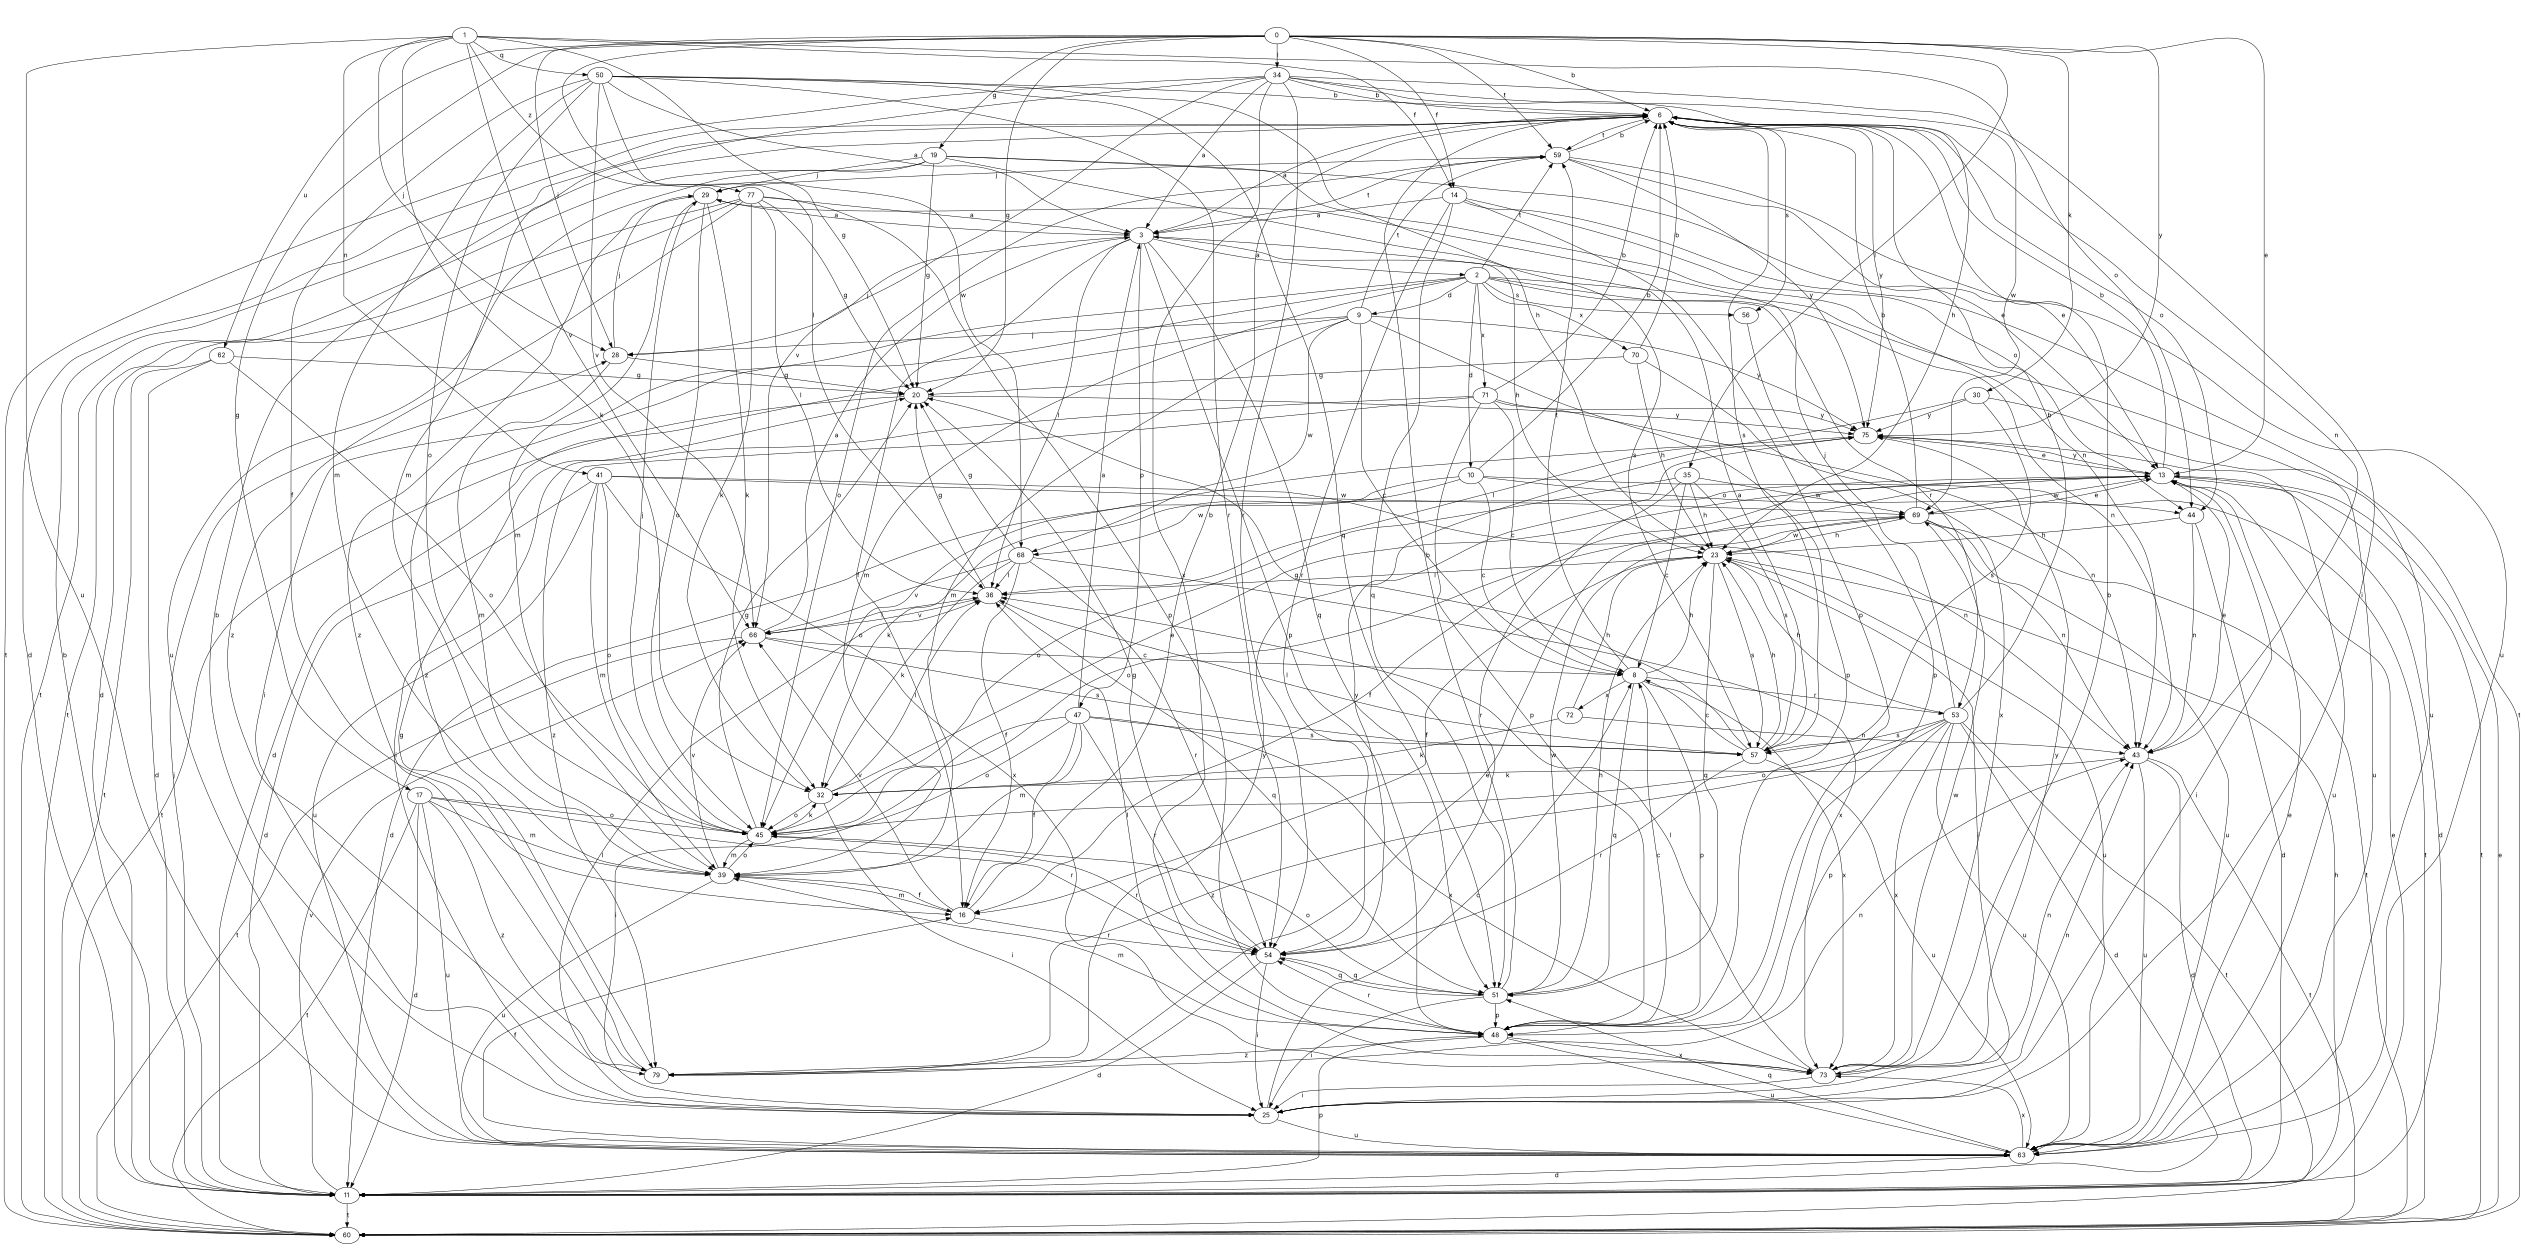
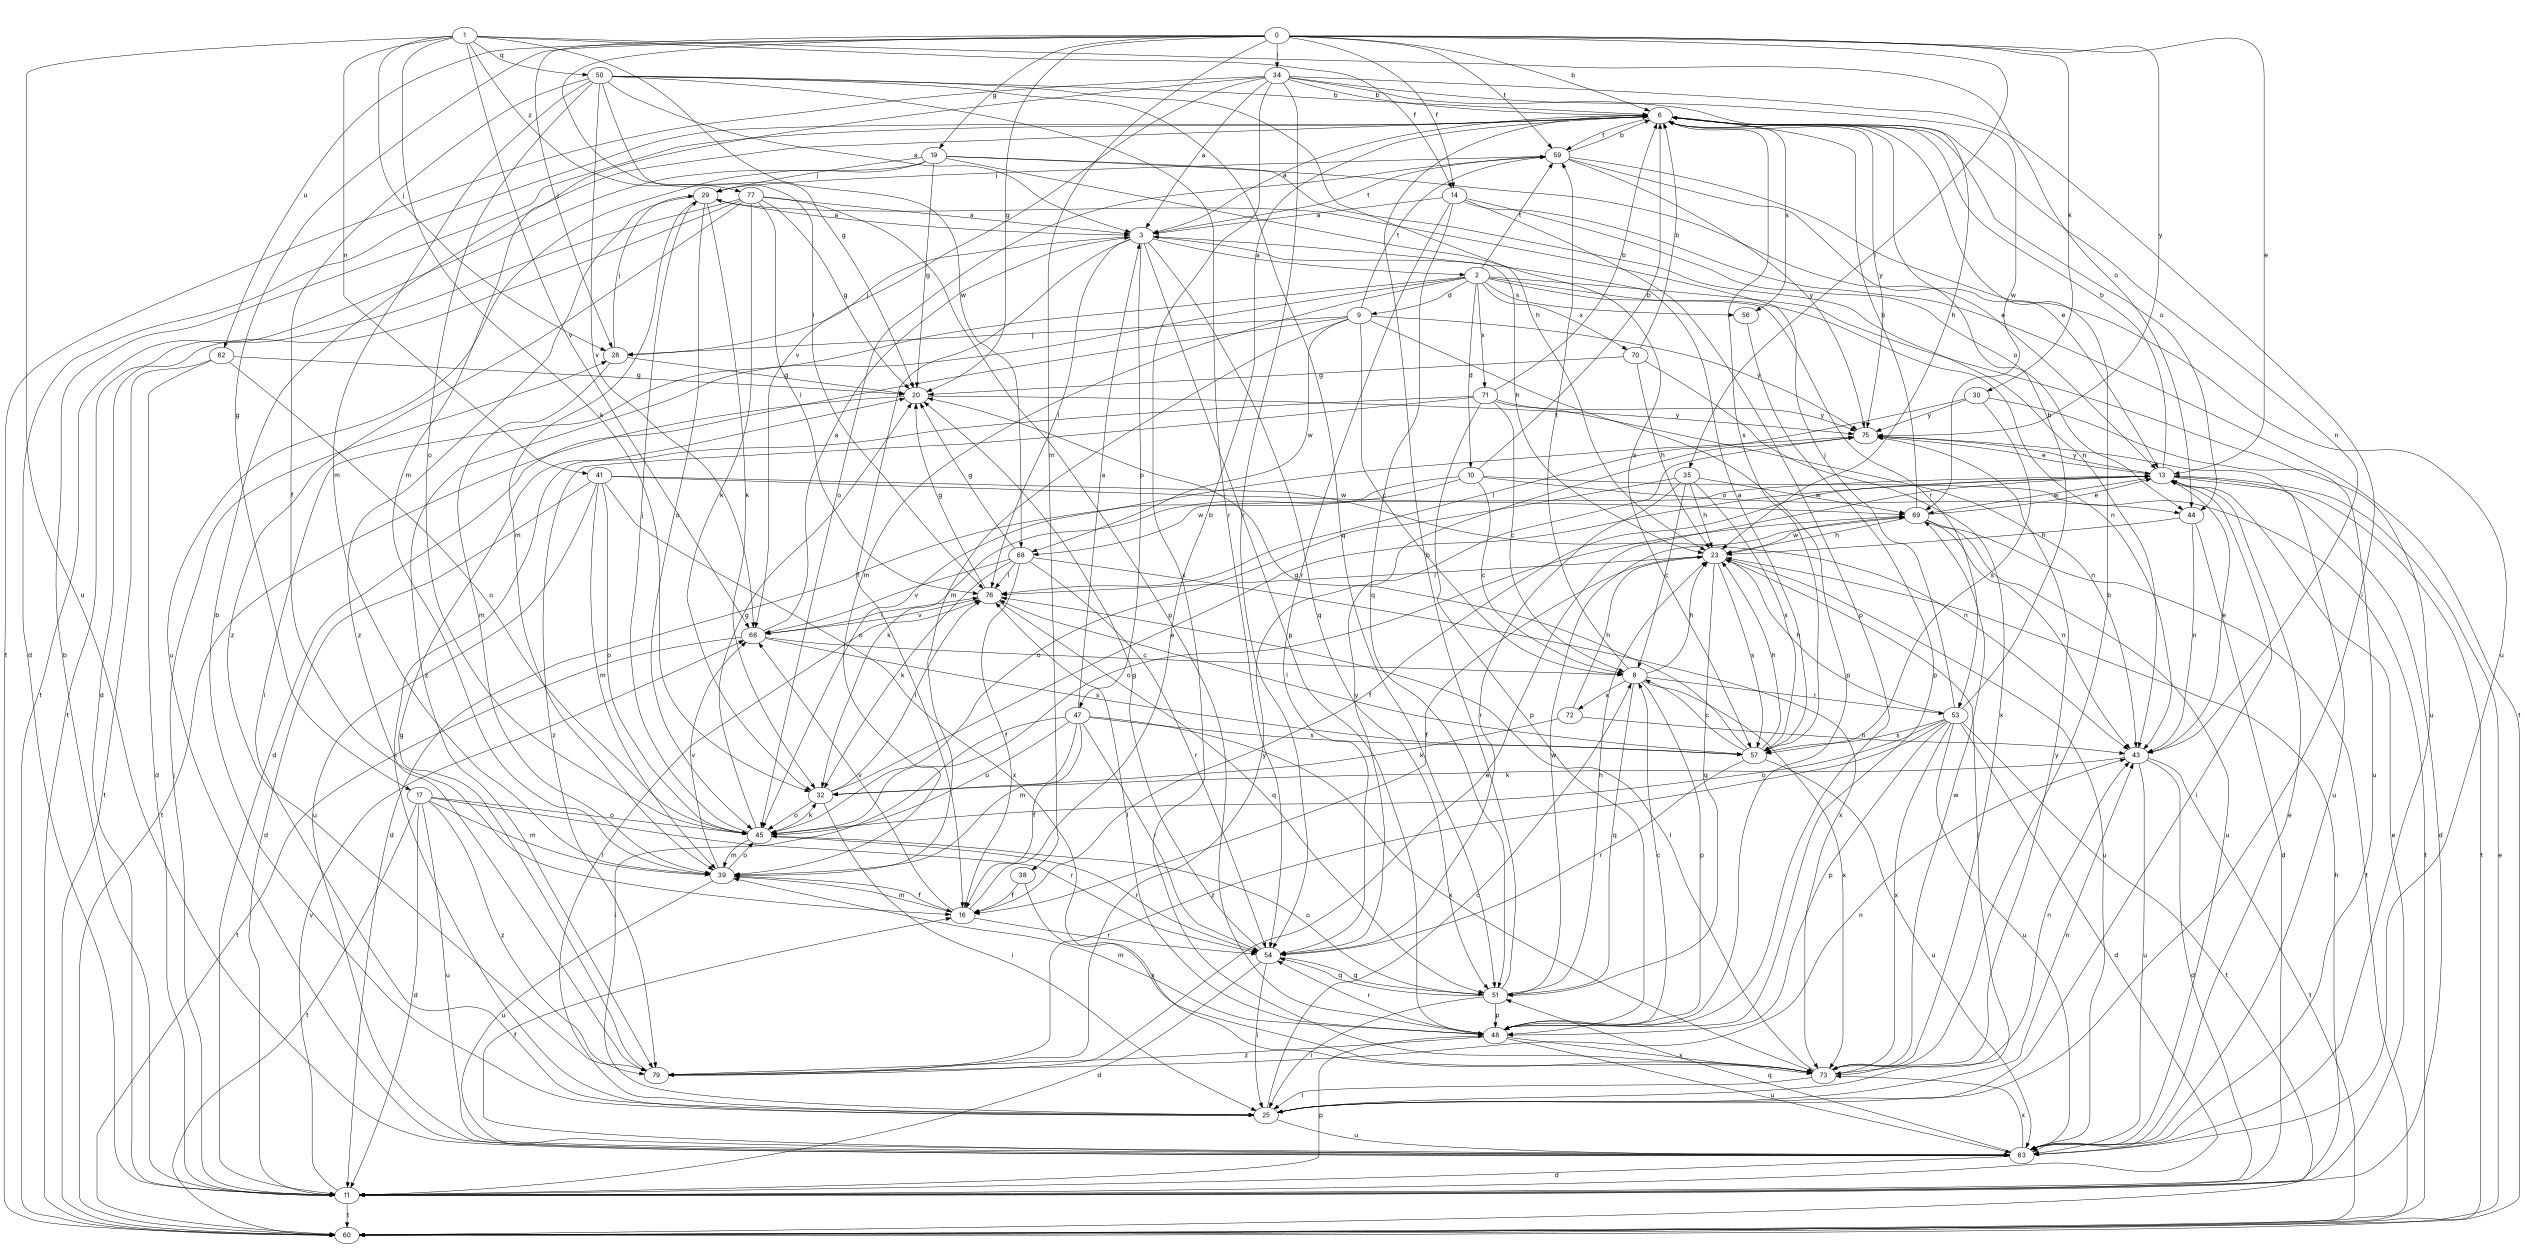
node "36": label "36" -> "76"
node "38": added
